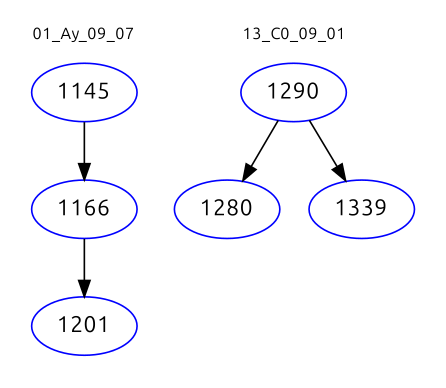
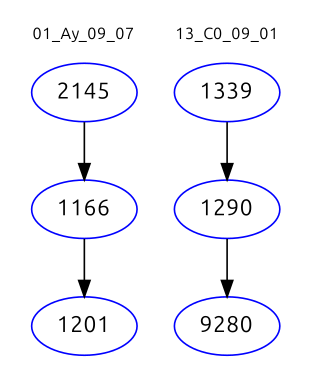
node "1145": label "1145" -> "2145"
edge "1290" -> "1339": reversed
node "1280": label "1280" -> "9280"
